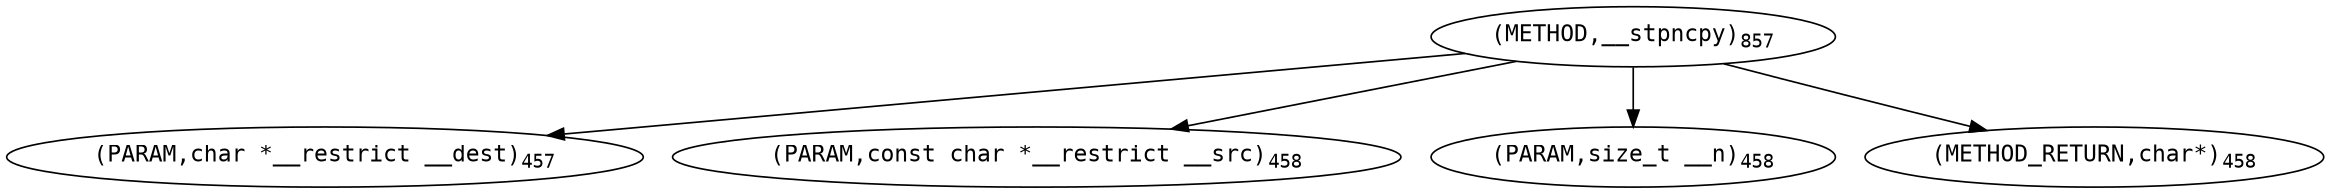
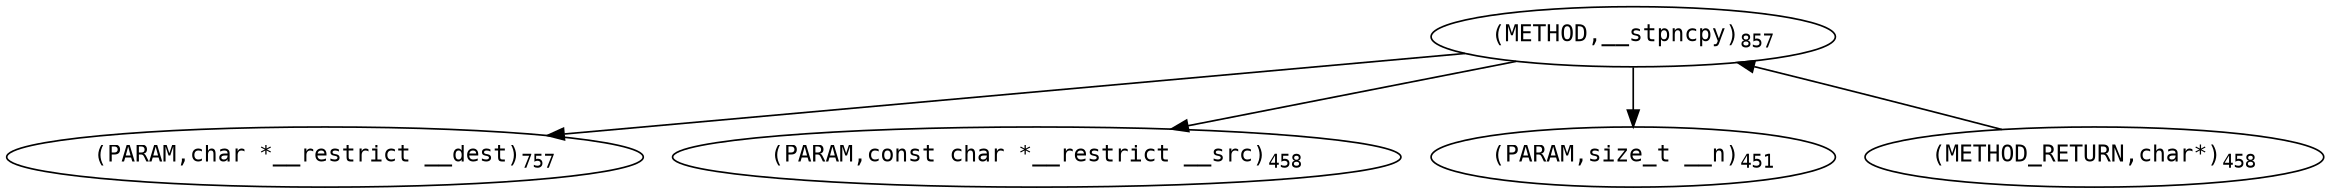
edge "(METHOD,__stpncpy)" -> "(METHOD_RETURN,char*)": reversed
node "(PARAM,char *__restrict __dest)": text "457" -> "757"
node "(PARAM,size_t __n)": text "458" -> "451"
